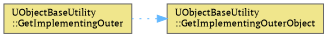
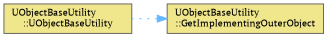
node "UObjectBaseUtility ::GetImplementingOuter": label "UObjectBaseUtility ::GetImplementingOuter" -> "UObjectBaseUtility ::UObjectBaseUtility"
